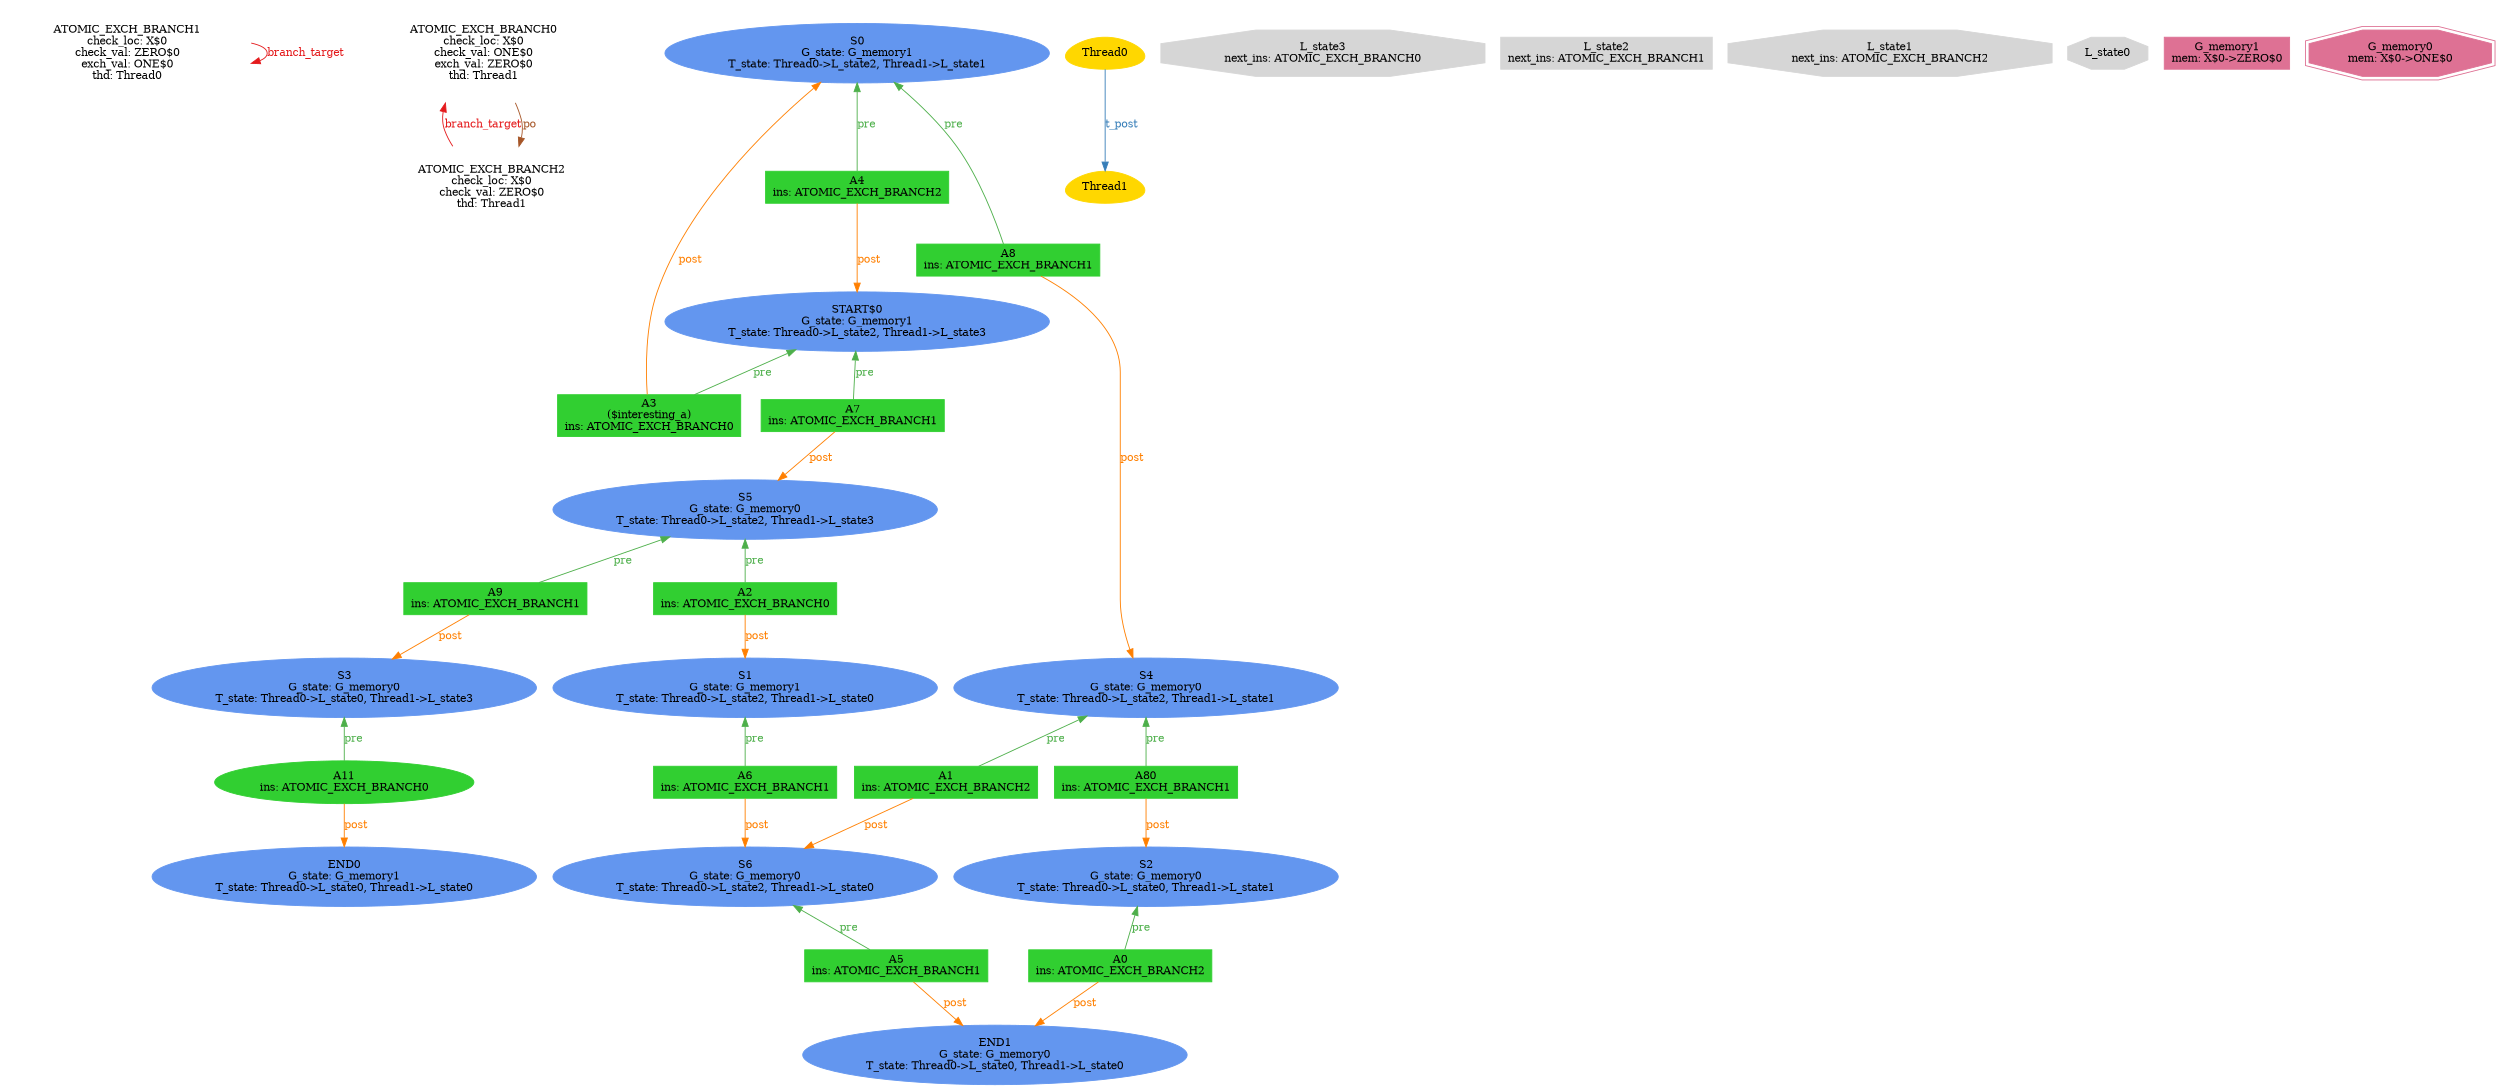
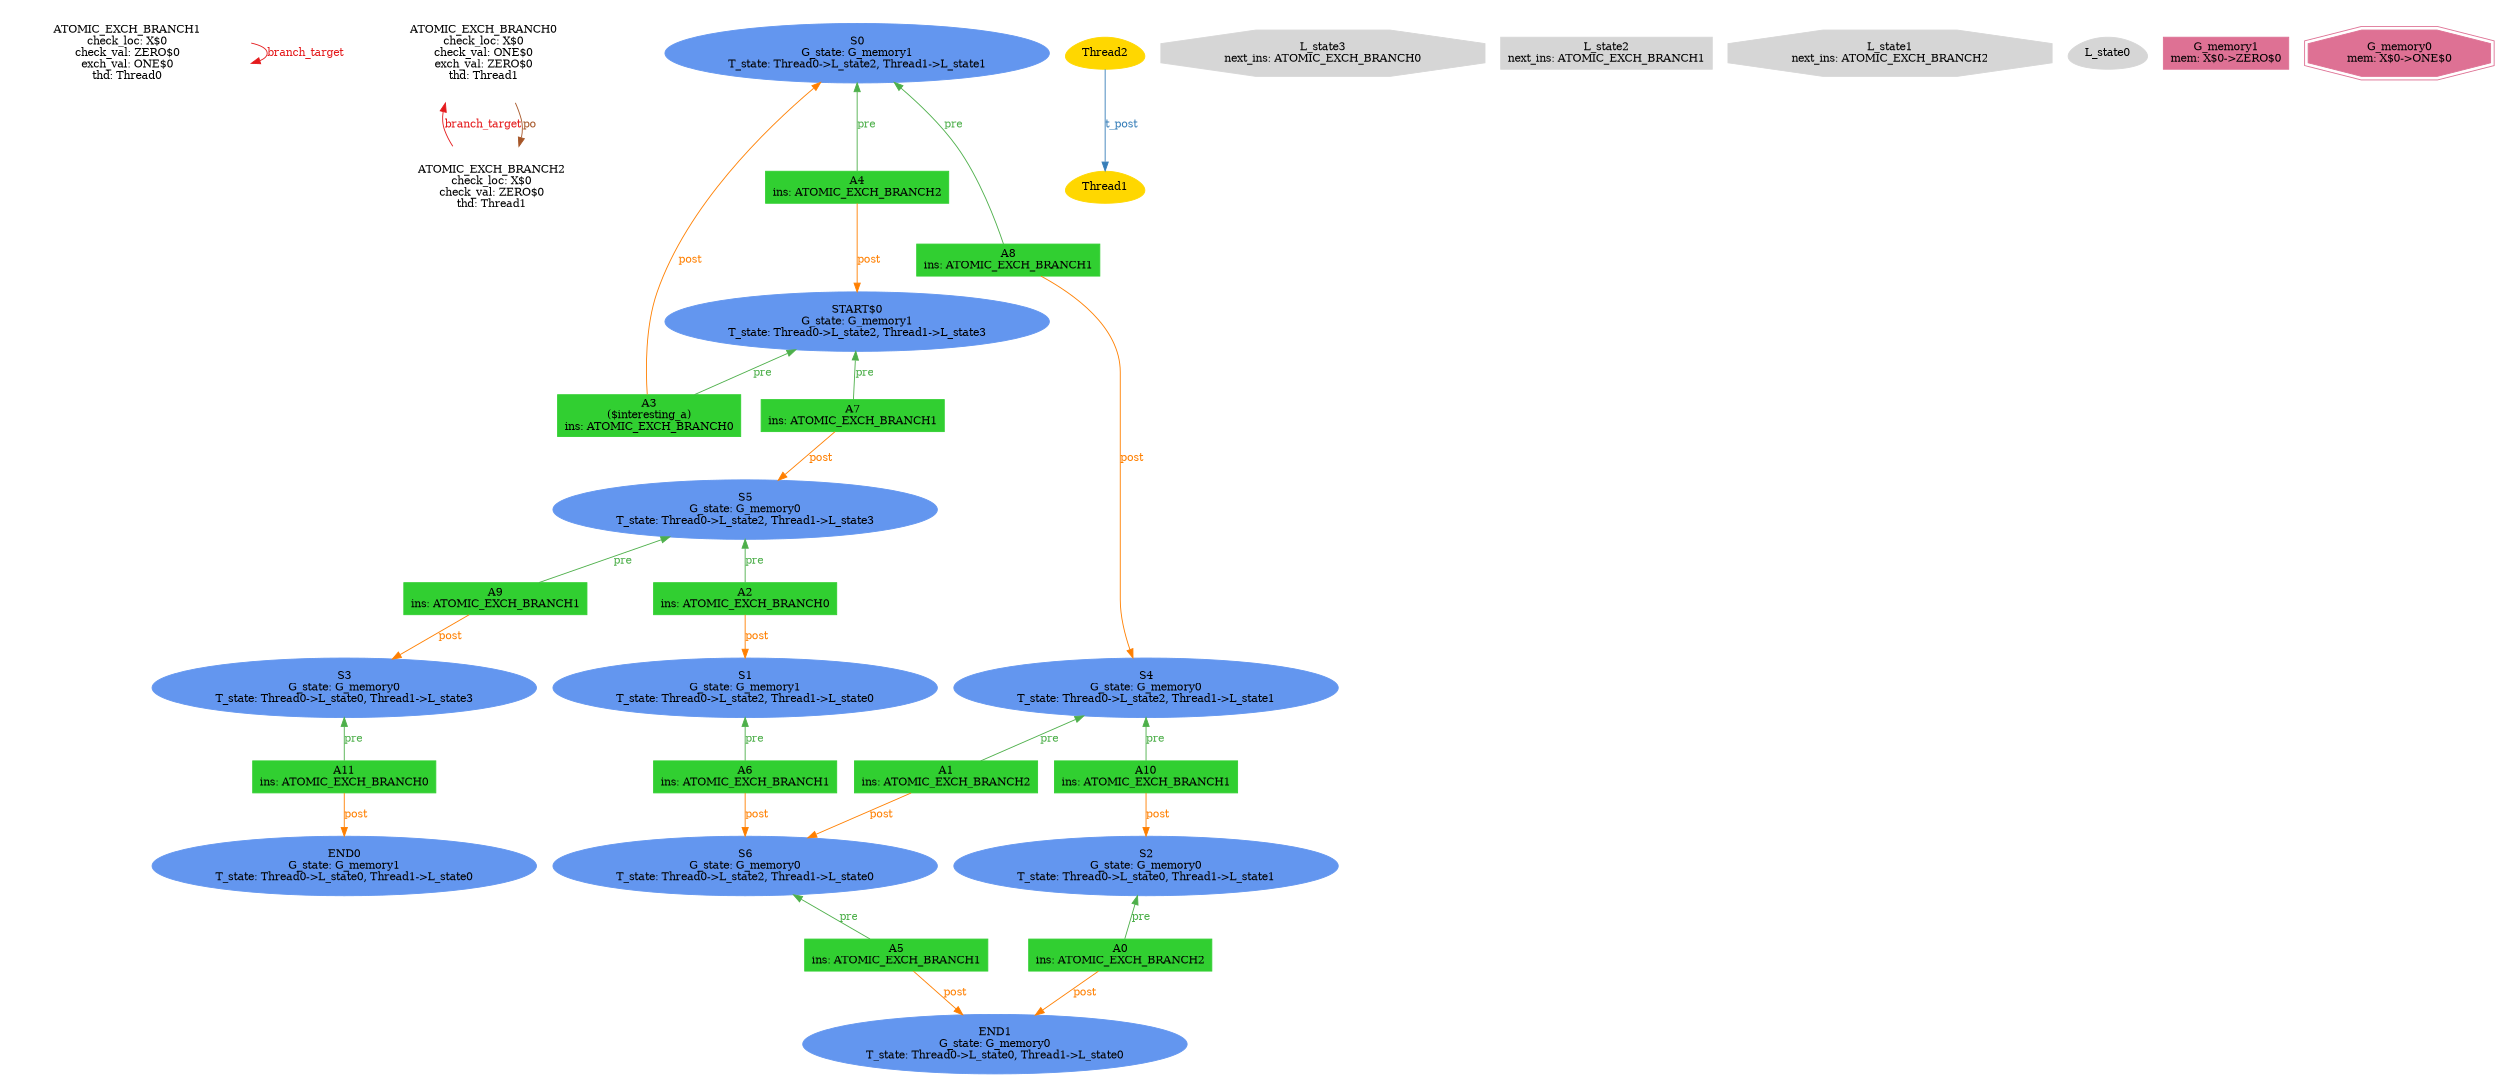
node "Thread0": label "Thread0" -> "Thread2"
node "L_state0": shape octagon -> egg
node "A11 ins: ATOMIC_EXCH_BRANCH0": shape ellipse -> box
node "A80 ins: ATOMIC_EXCH_BRANCH1": label "A80 ins: ATOMIC_EXCH_BRANCH1" -> "A10 ins: ATOMIC_EXCH_BRANCH1"
